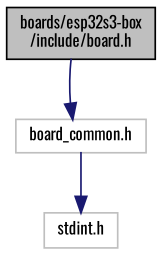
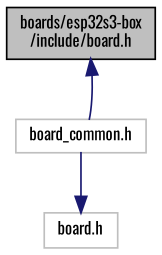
edge "boards/esp32s3-box /include/board.h" -> "board_common.h": reversed
node "stdint.h": label "stdint.h" -> "board.h"
